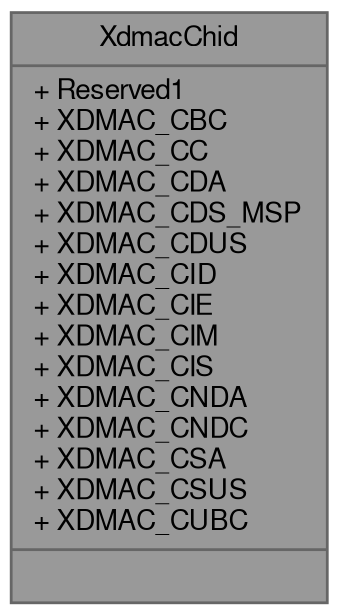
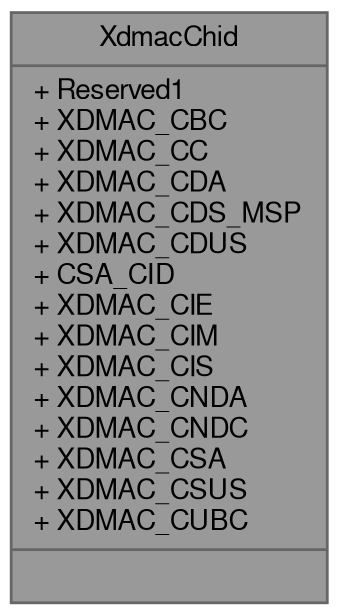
node "XdmacChid": text "+ XDMAC_CID" -> "+ CSA_CID"
